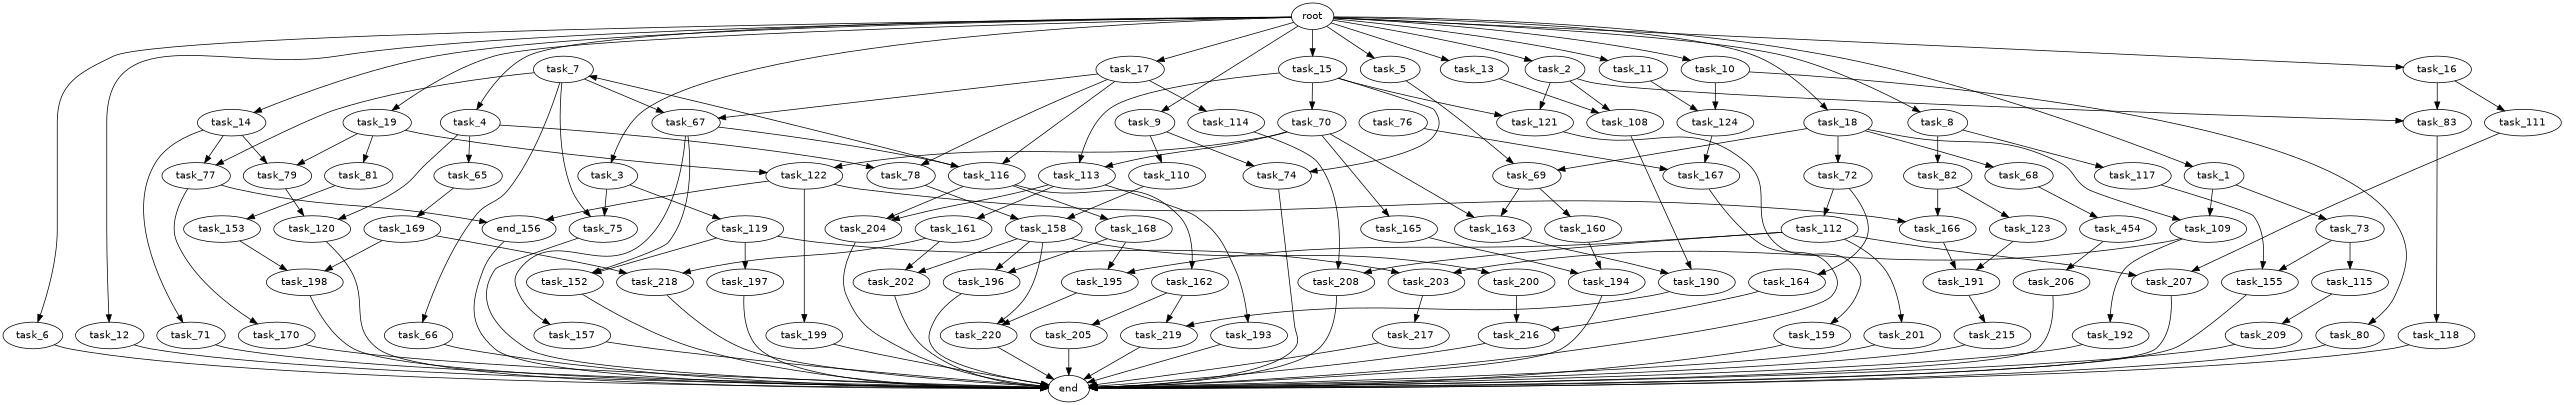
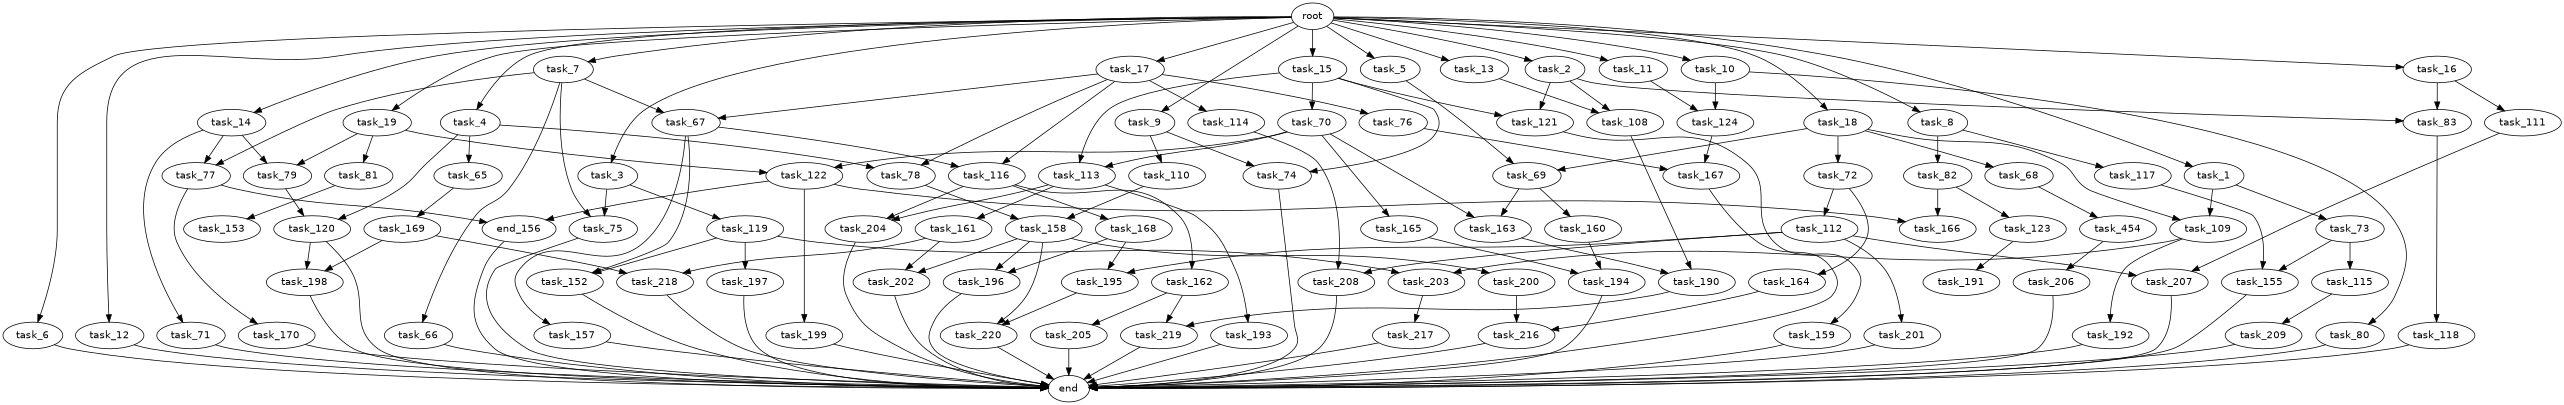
edge "task_17" -> "task_76": added
edge "task_116" -> "task_7": now "root" -> "task_7"
edge "task_153" -> "task_198": now "task_120" -> "task_198"
edge "task_166" -> "task_191": removed
node "task_215": removed
